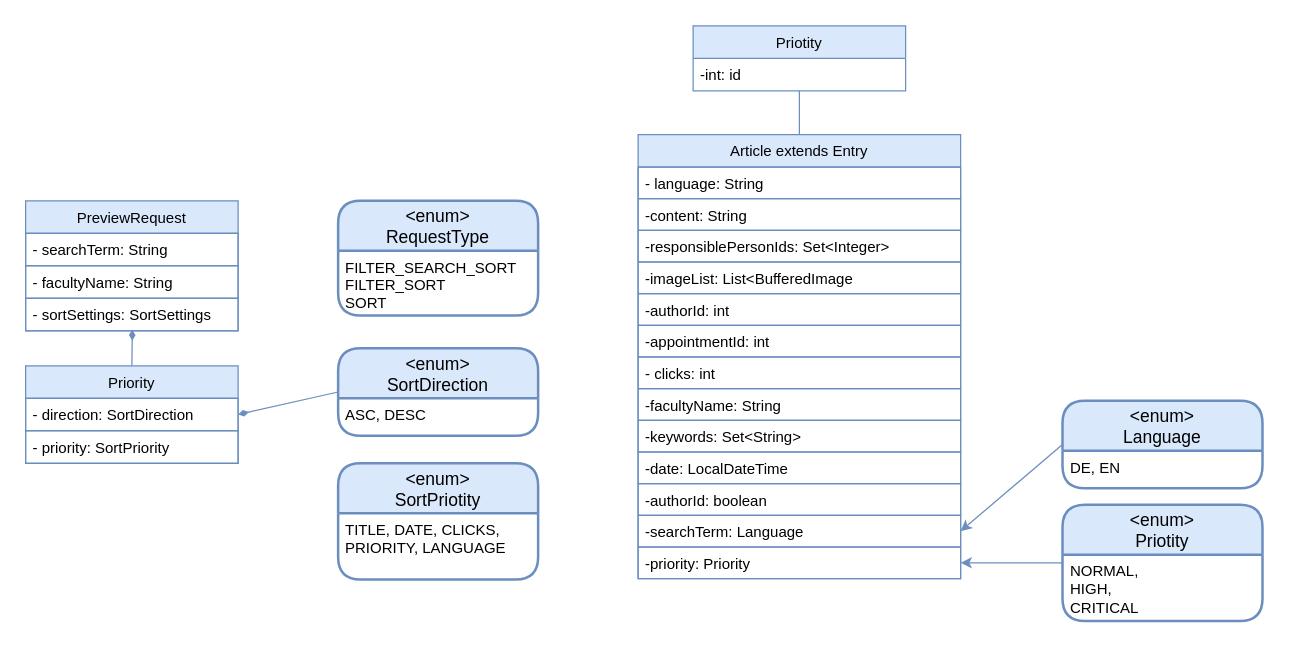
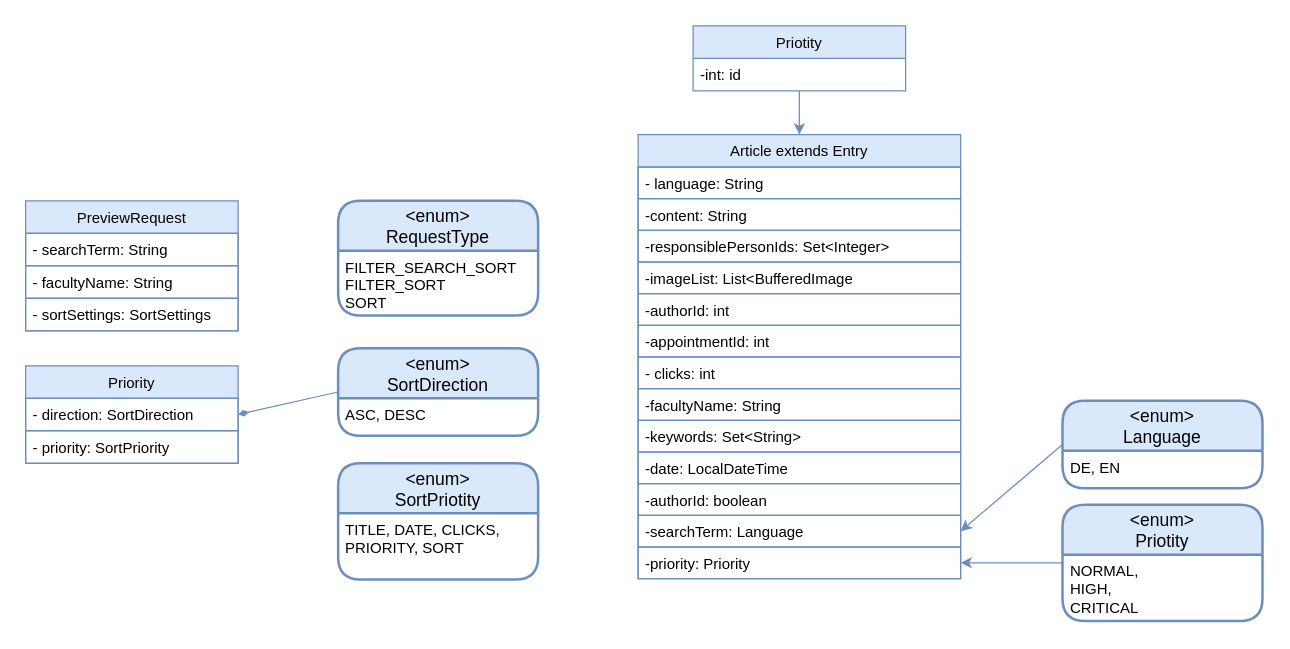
edge "Priotity" -- "Article extends Entry": arrowhead none -> classic
edge "Priority" -> "- sortSettings: SortSettings": removed
node "TITLE, DATE, CLICKS, PRIORITY, LANGUAGE": label "TITLE, DATE, CLICKS, PRIORITY, LANGUAGE" -> "TITLE, DATE, CLICKS, PRIORITY, SORT"
